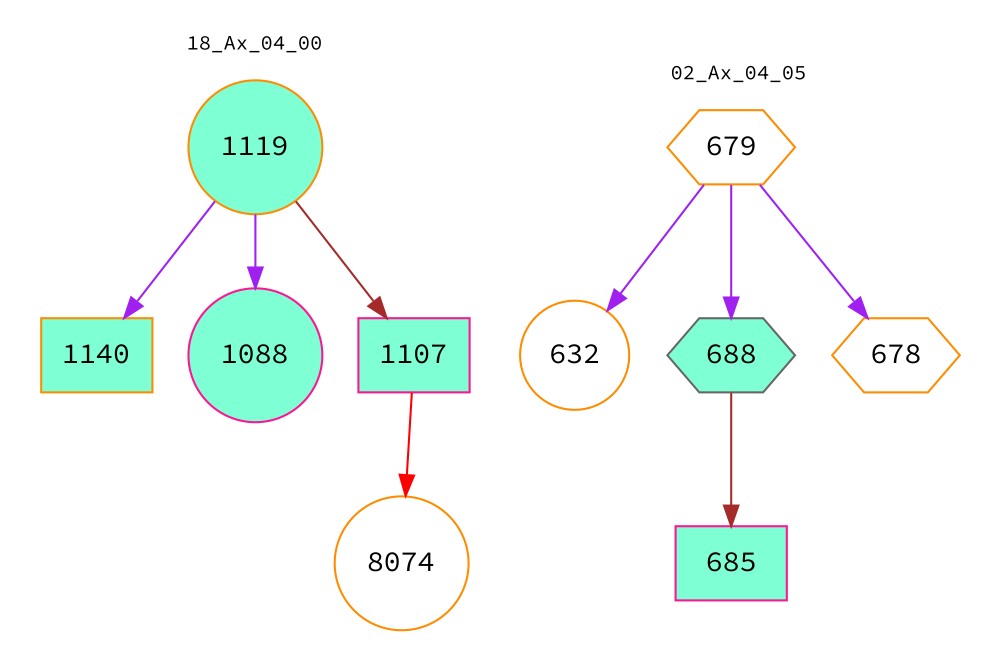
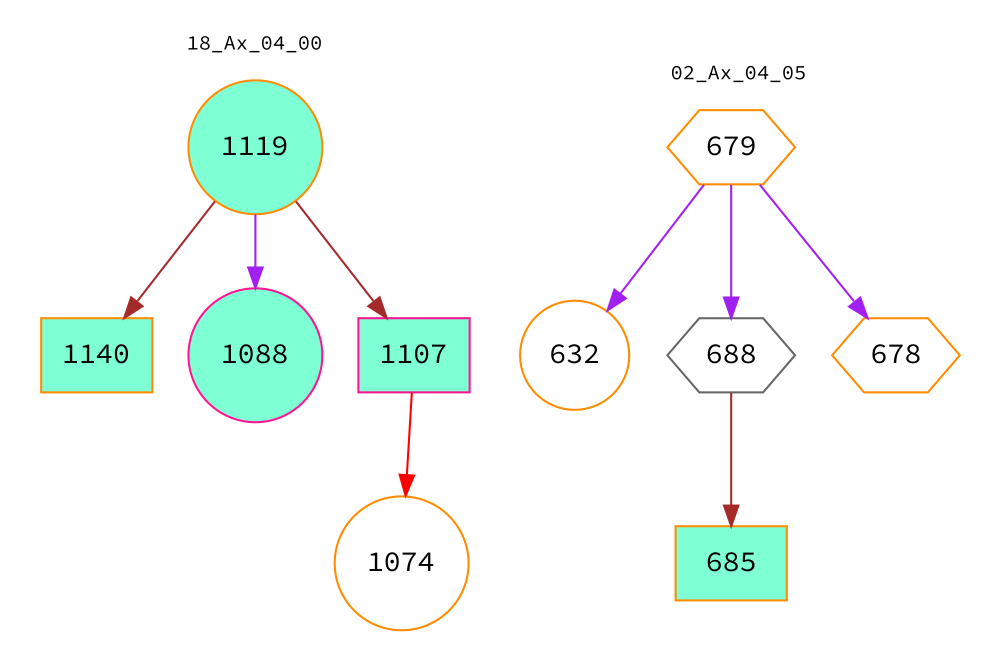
edge "1119" -> "1140": color purple -> brown
node "688": fillcolor aquamarine -> white
node "8074": label "8074" -> "1074"
node "685": color deeppink -> darkorange
